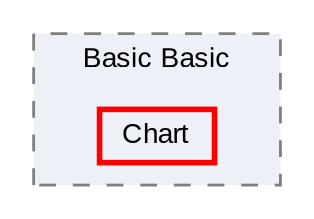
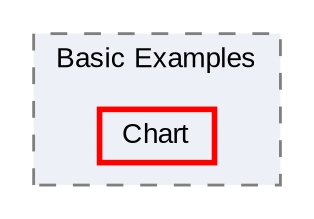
cluster "Basic Basic": label "Basic Basic" -> "Basic Examples"
